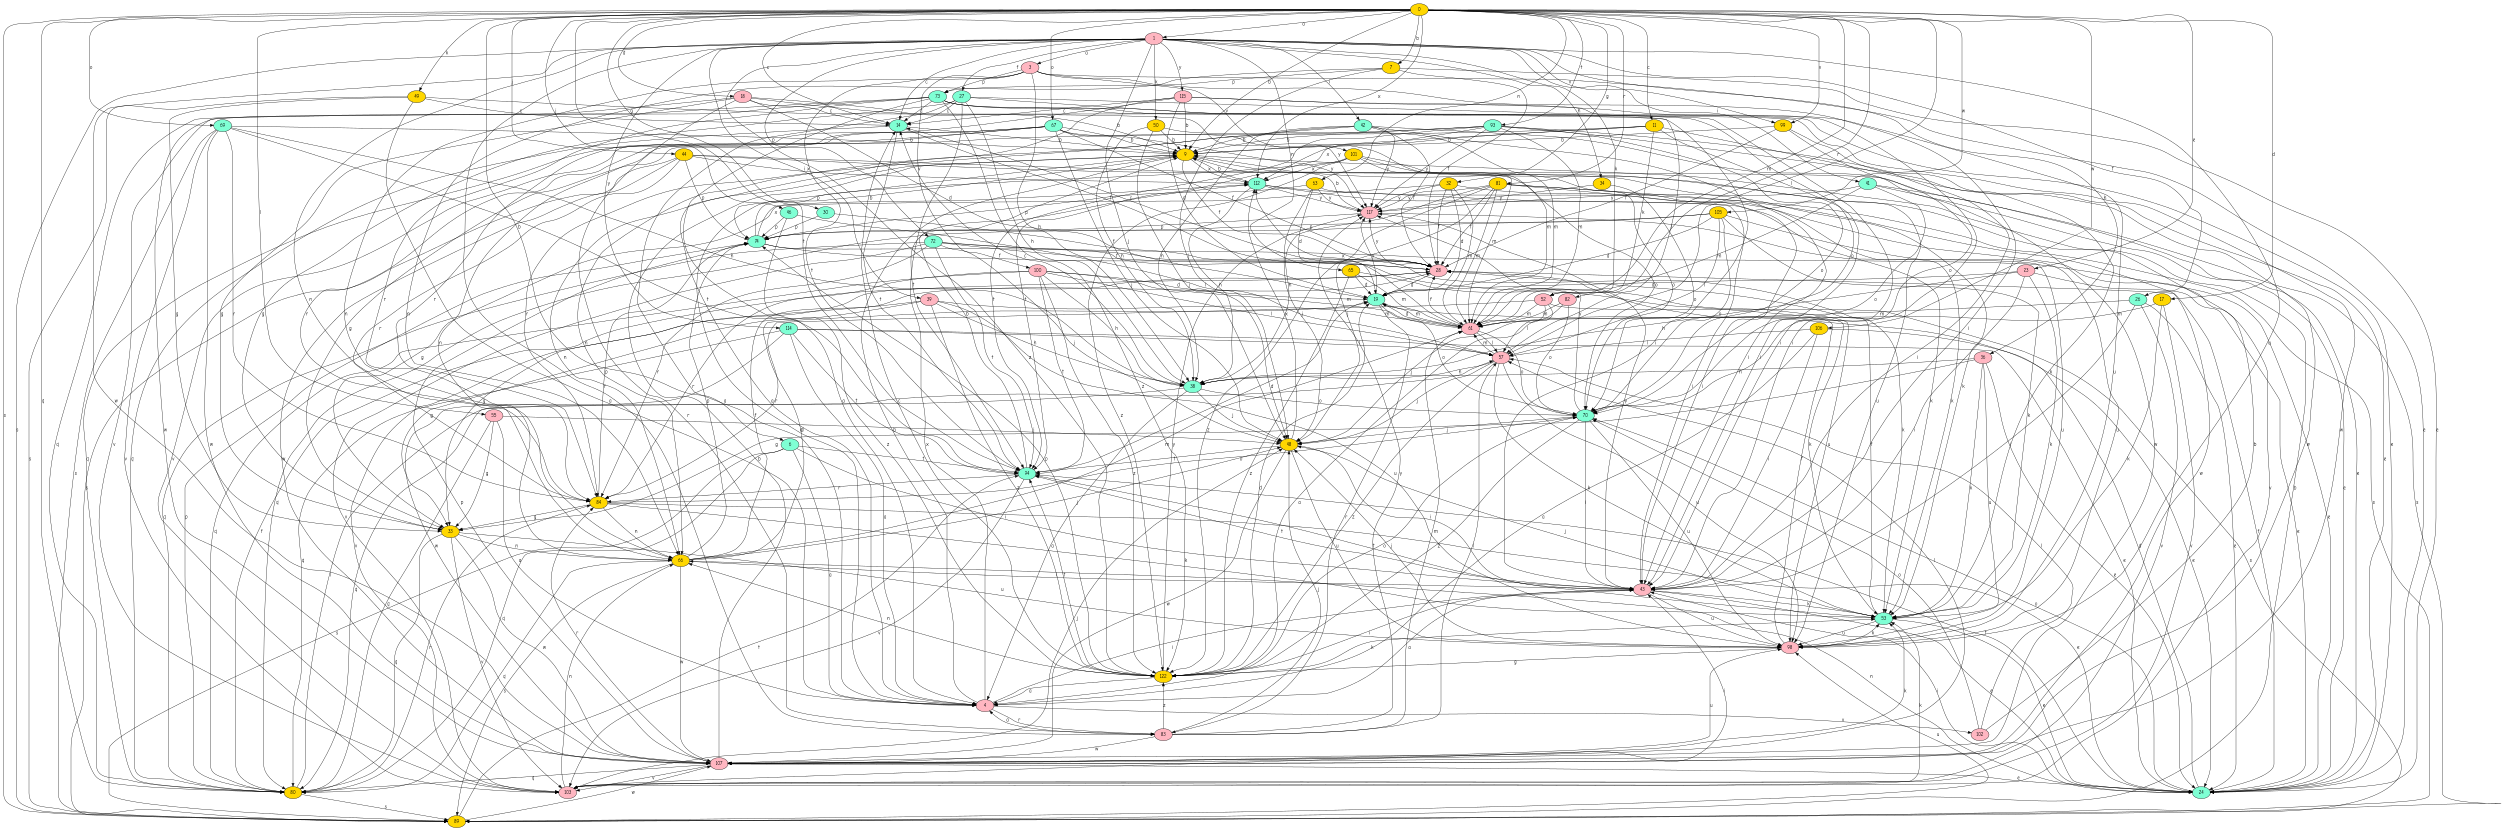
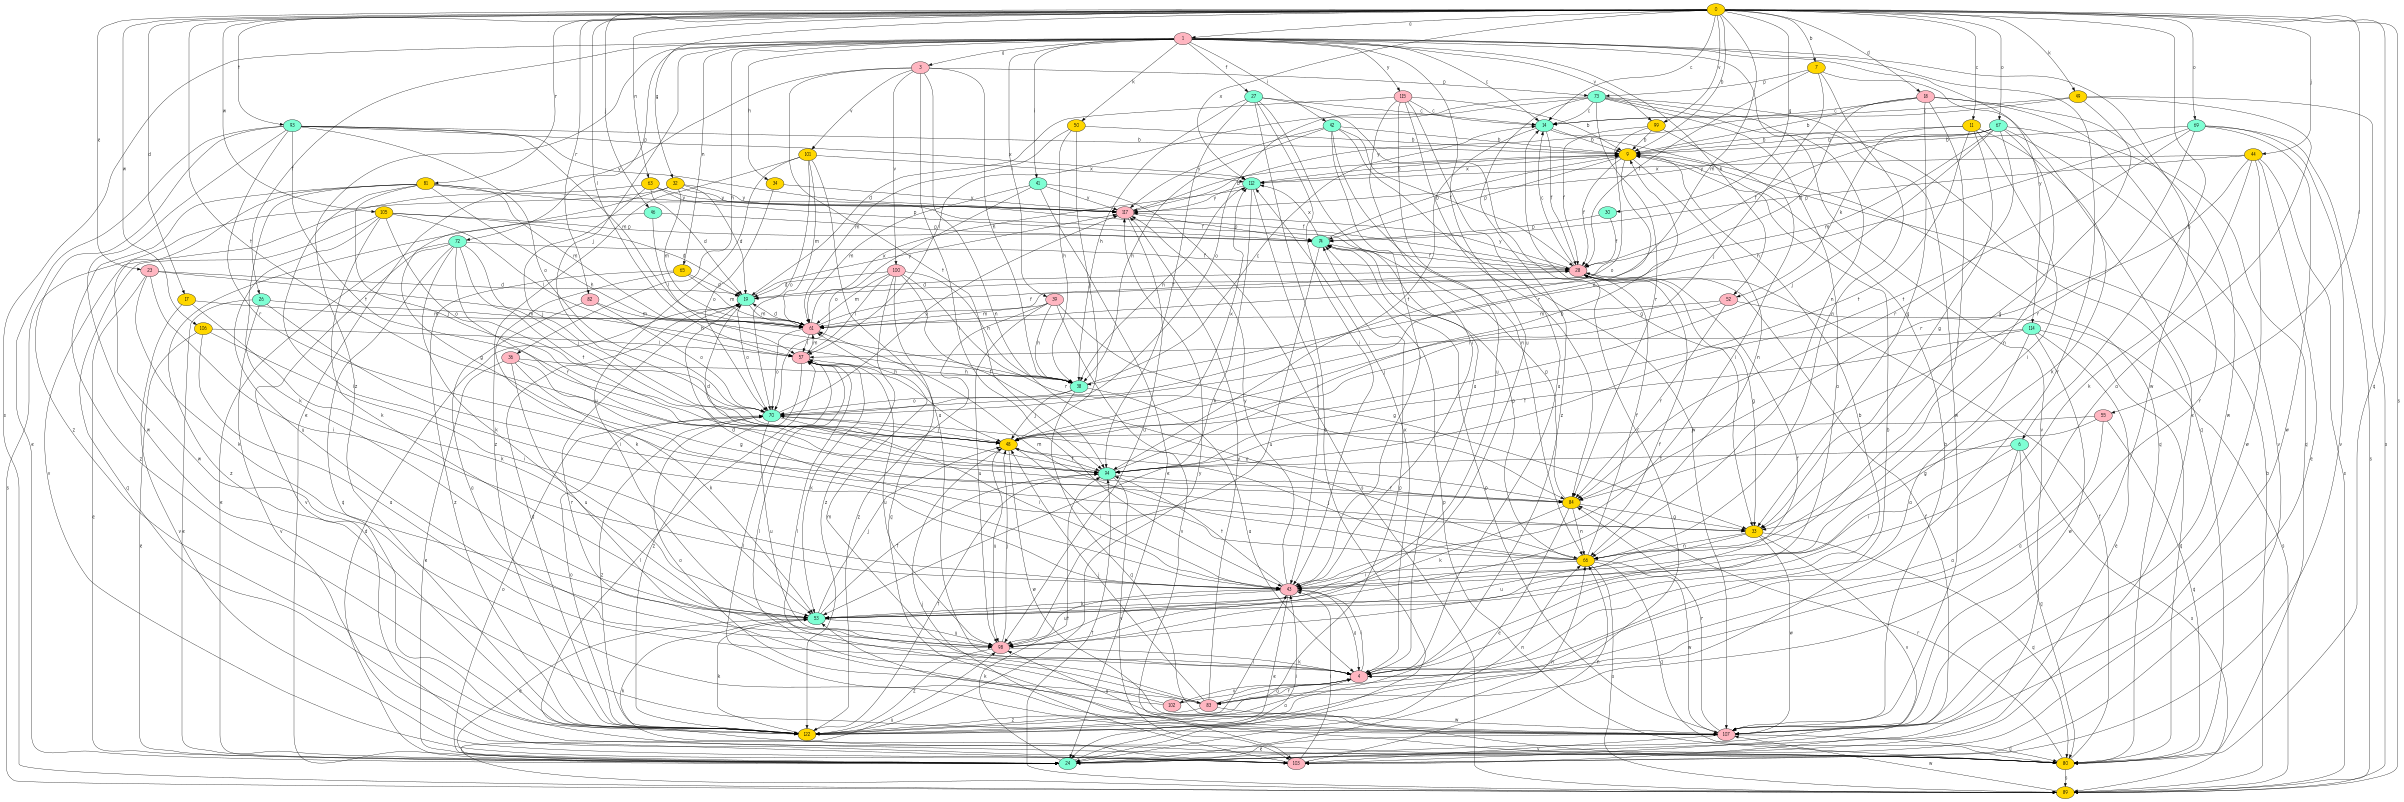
edge "52" -> "57": removed, label "l"
edge "93" -> "122": added, label "z"
edge "98" -> "53": now "98" -> "4"
edge "98" -> "122": label "g" -> "z"
